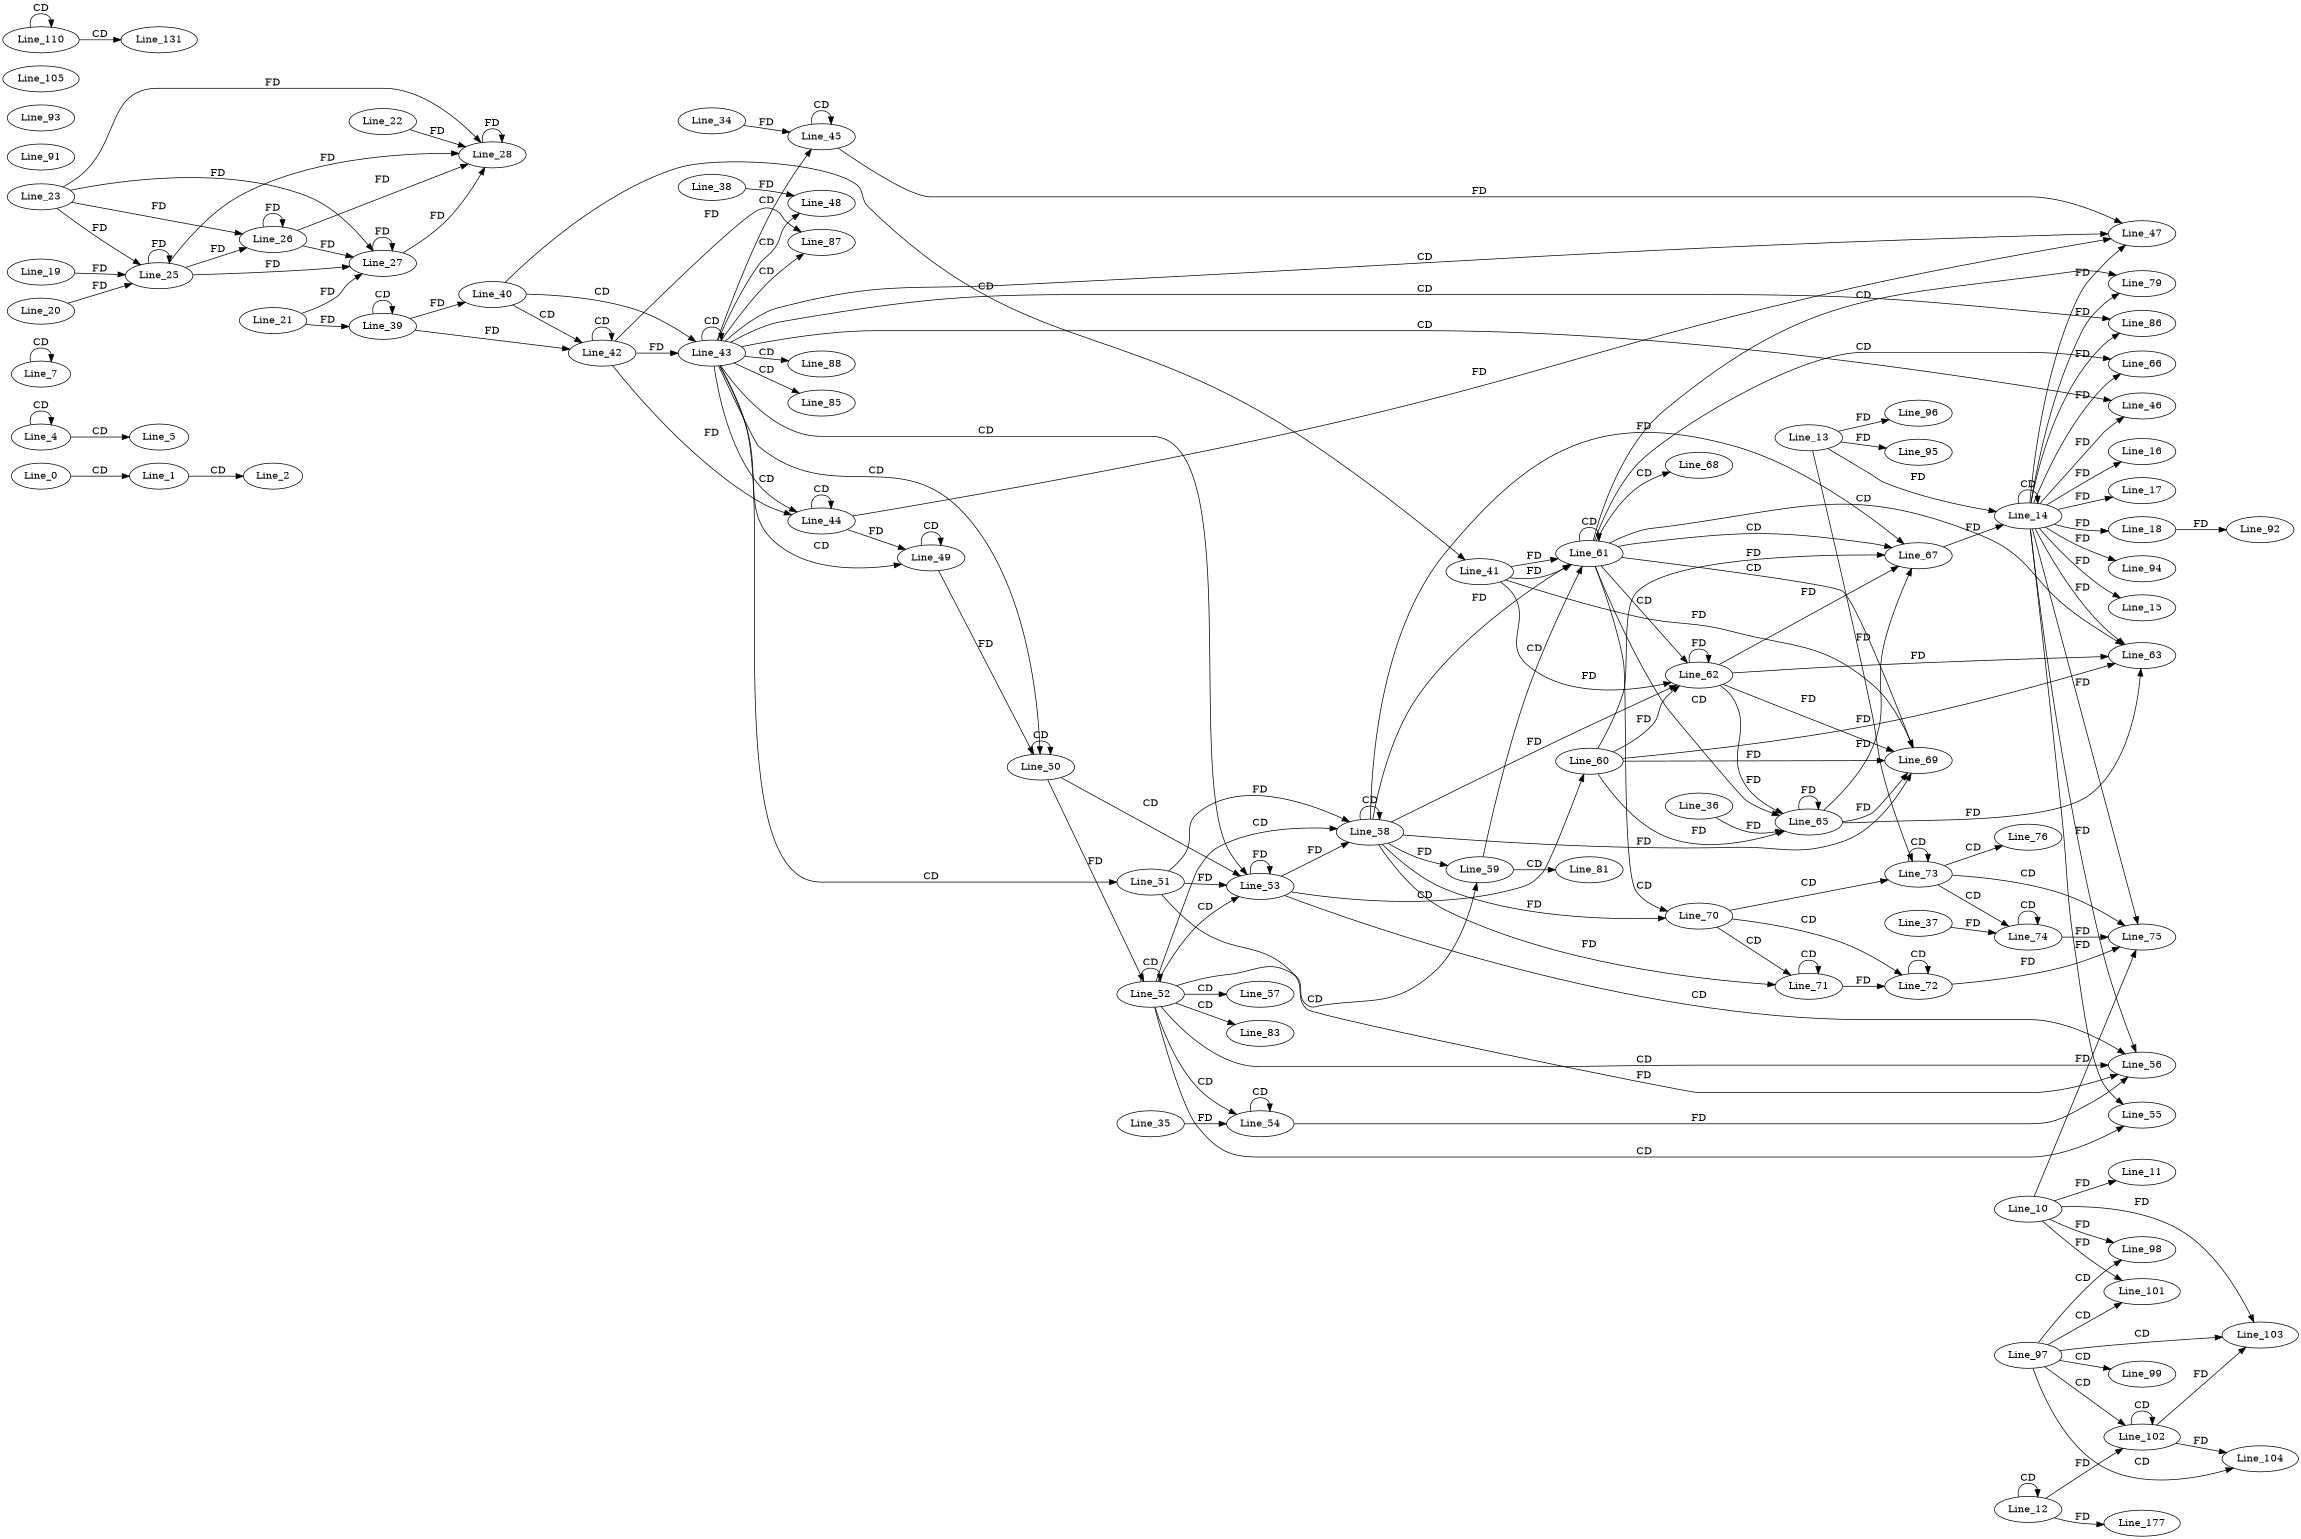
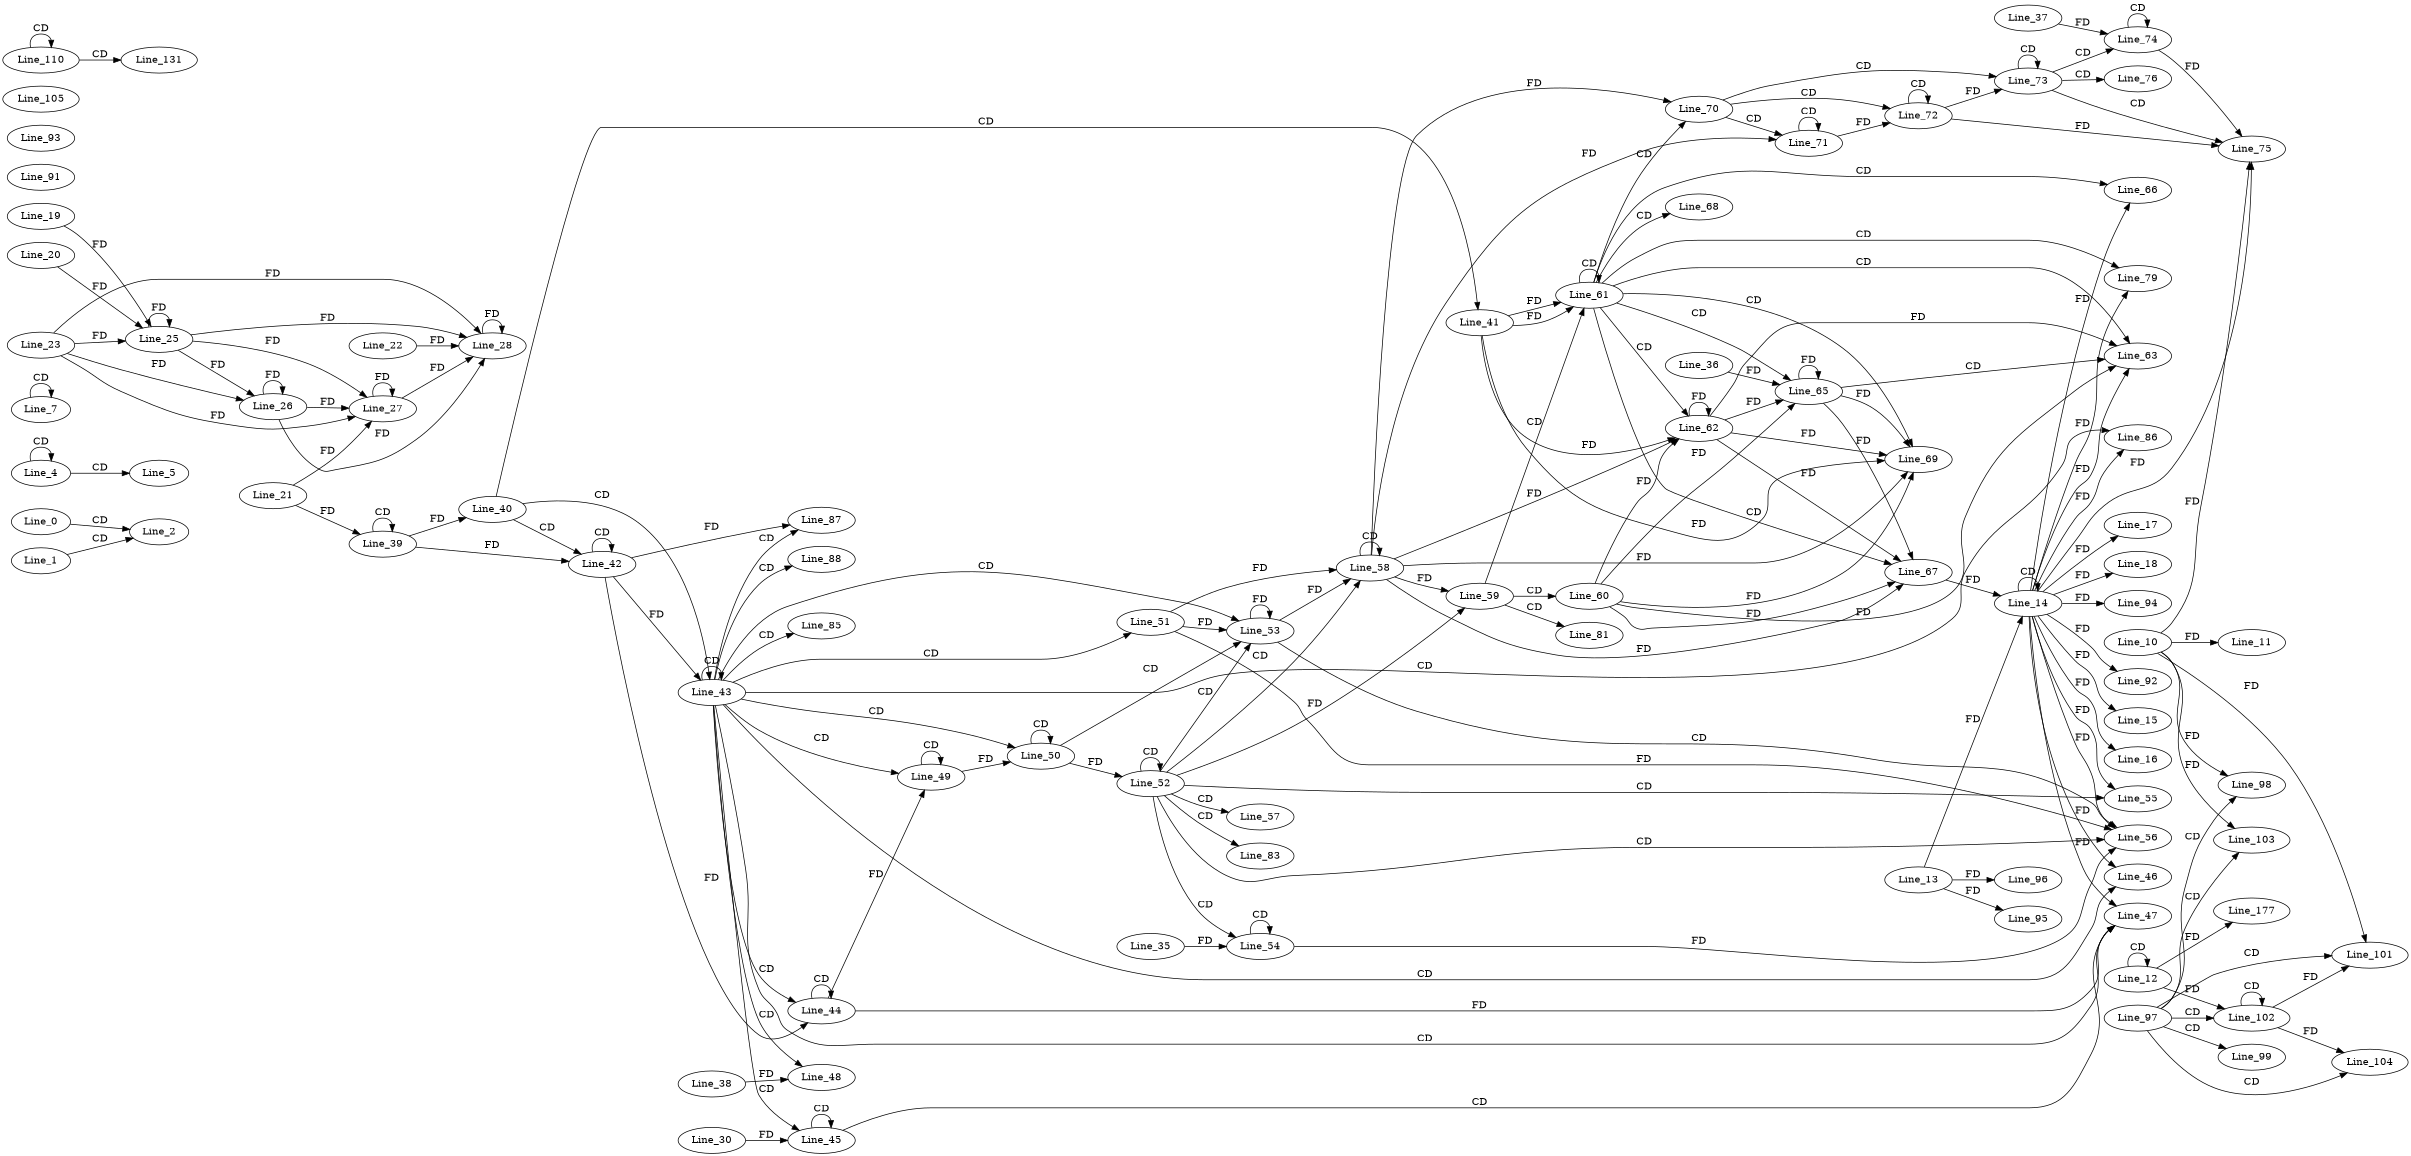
node "Line_34": label "Line_34" -> "Line_30"
edge "Line_45" -> "Line_47": label "FD" -> "CD"
edge "Line_0" -> "Line_1": now "Line_0" -> "Line_2"
edge "Line_18" -> "Line_92": now "Line_14" -> "Line_92"
edge "Line_13" -> "Line_73": now "Line_72" -> "Line_73"
edge "Line_58" -> "Line_61": removed, label "FD"
edge "Line_65" -> "Line_63": label "FD" -> "CD"
edge "Line_53" -> "Line_60": now "Line_59" -> "Line_60"
edge "Line_52" -> "Line_59": label "CD" -> "FD"
edge "Line_102" -> "Line_103": now "Line_102" -> "Line_101"
